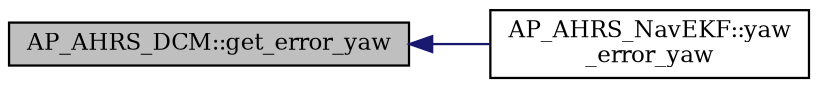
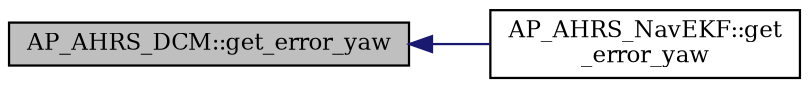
node "AP_AHRS_NavEKF::yaw _error_yaw": label "AP_AHRS_NavEKF::yaw _error_yaw" -> "AP_AHRS_NavEKF::get _error_yaw"
